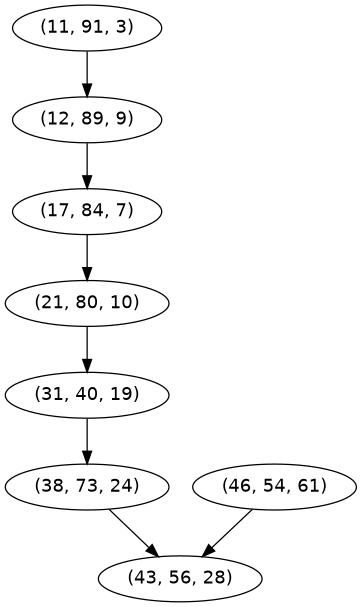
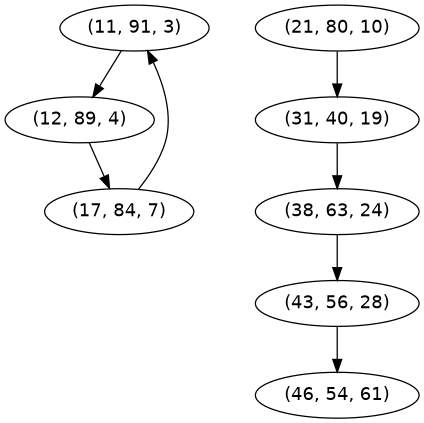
node "(12, 89, 9)": label "(12, 89, 9)" -> "(12, 89, 4)"
edge "(17, 84, 7)" -> "(21, 80, 10)": now "(17, 84, 7)" -> "(11, 91, 3)"
node "(38, 73, 24)": label "(38, 73, 24)" -> "(38, 63, 24)"
edge "(46, 54, 61)" -> "(43, 56, 28)": reversed
